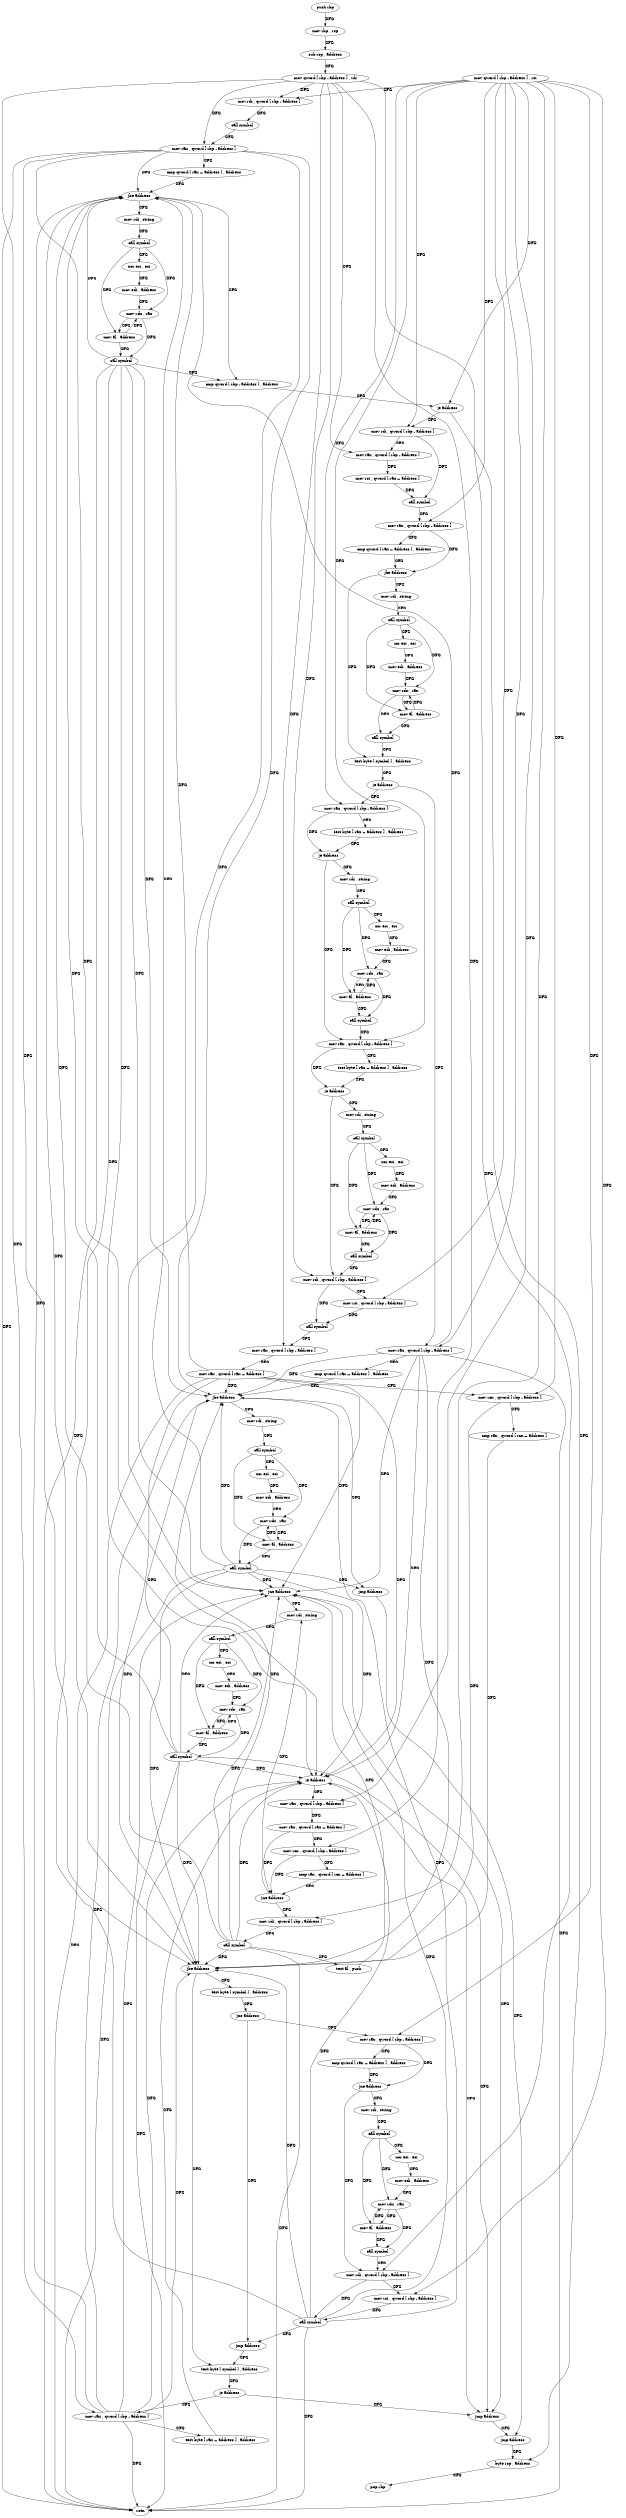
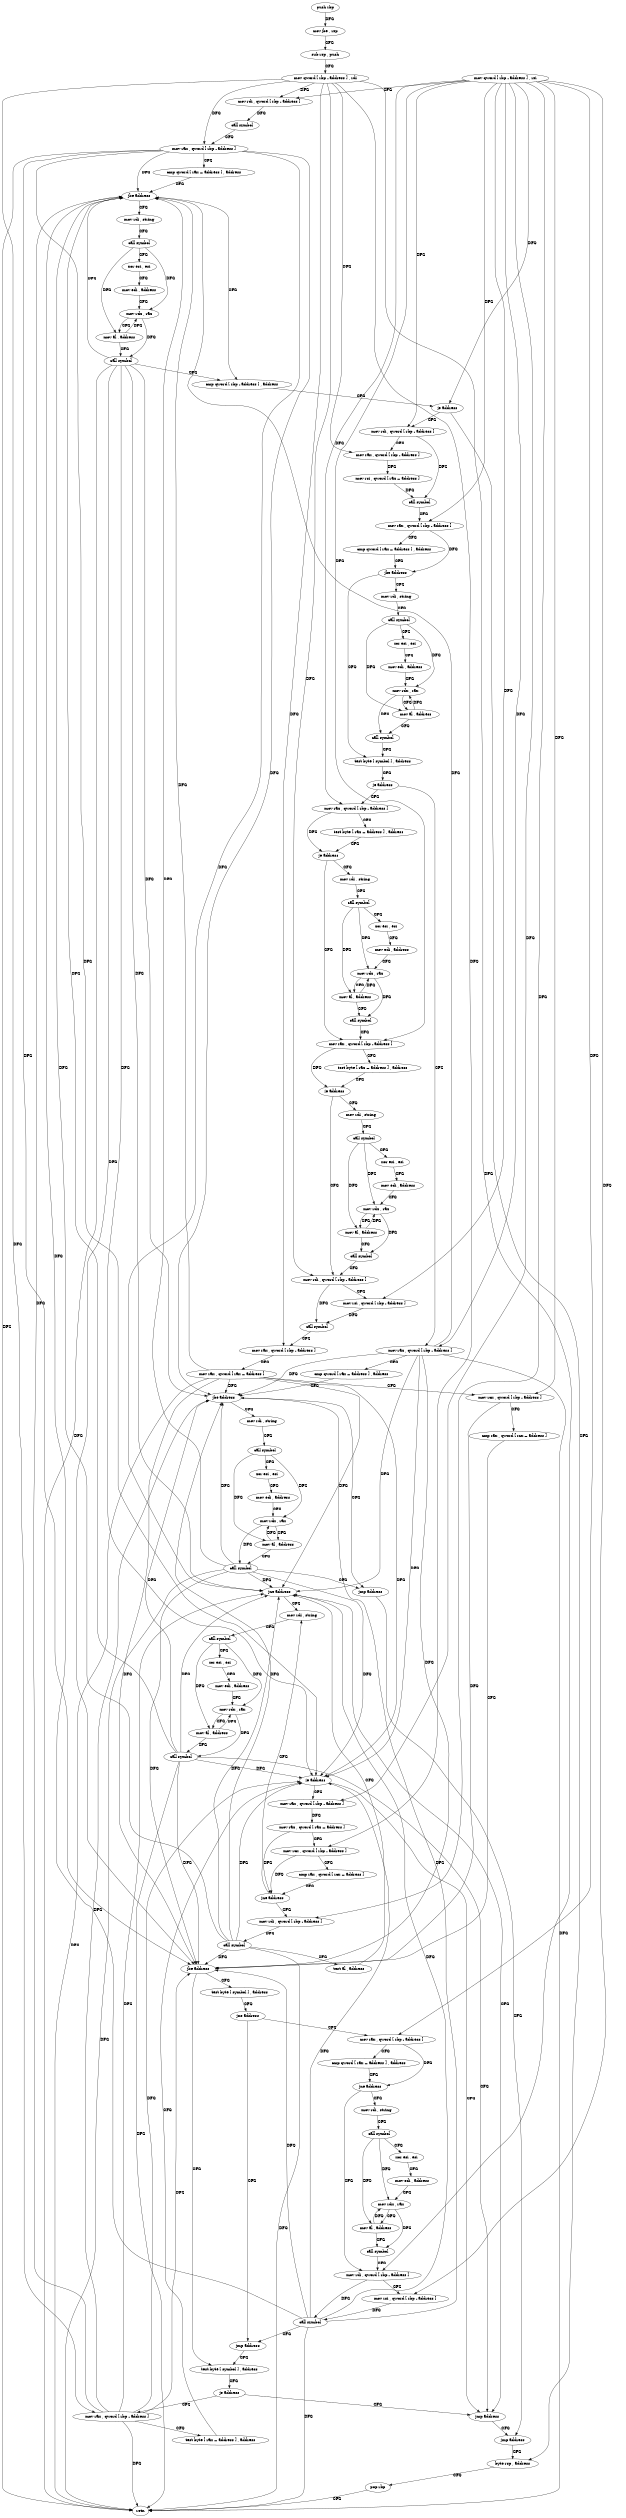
node "mov rbp , rsp": label "mov rbp , rsp" -> "mov jbe , rsp"
node "sub rsp , address": label "sub rsp , address" -> "sub rsp , push"
node "test al , push": label "test al , push" -> "test al , address"
edge "pop rbp" -> "retn": added, label "CFG"
